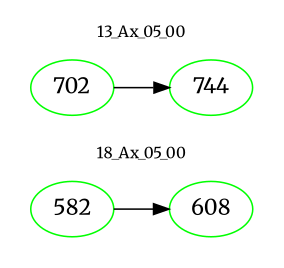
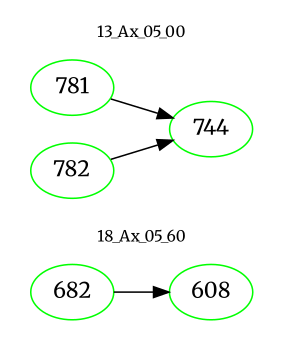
node "781": added
node "702": label "702" -> "782"
cluster "18_Ax_05_00": label "18_Ax_05_00" -> "18_Ax_05_60"
node "582": label "582" -> "682"
